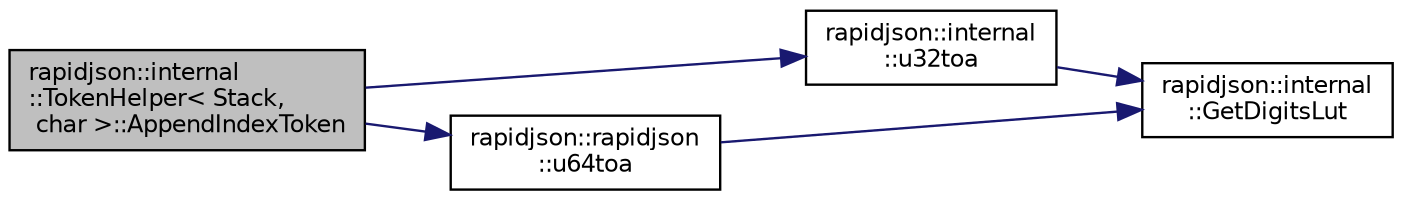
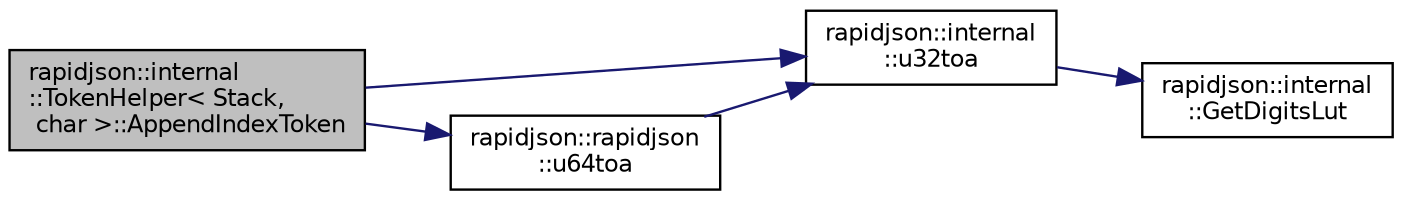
edge "rapidjson::rapidjson ::u64toa" -> "rapidjson::internal ::GetDigitsLut": now "rapidjson::rapidjson ::u64toa" -> "rapidjson::internal ::u32toa"
